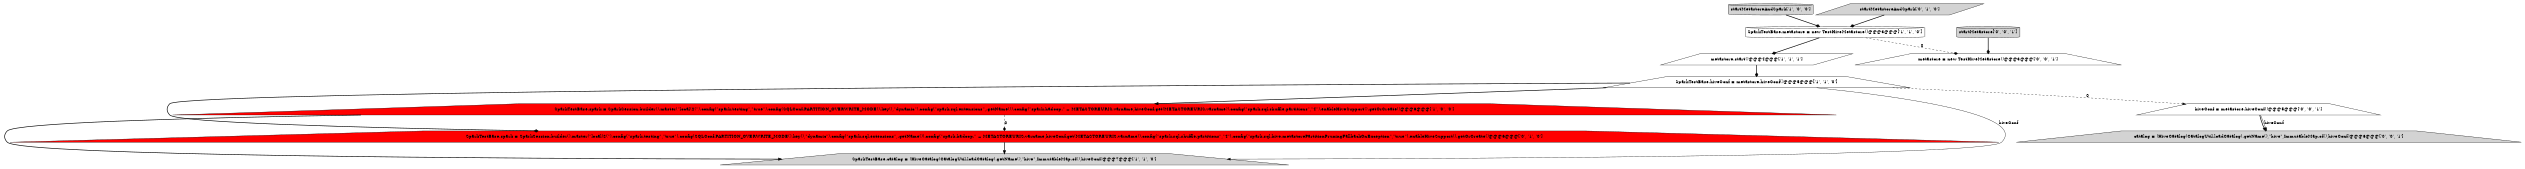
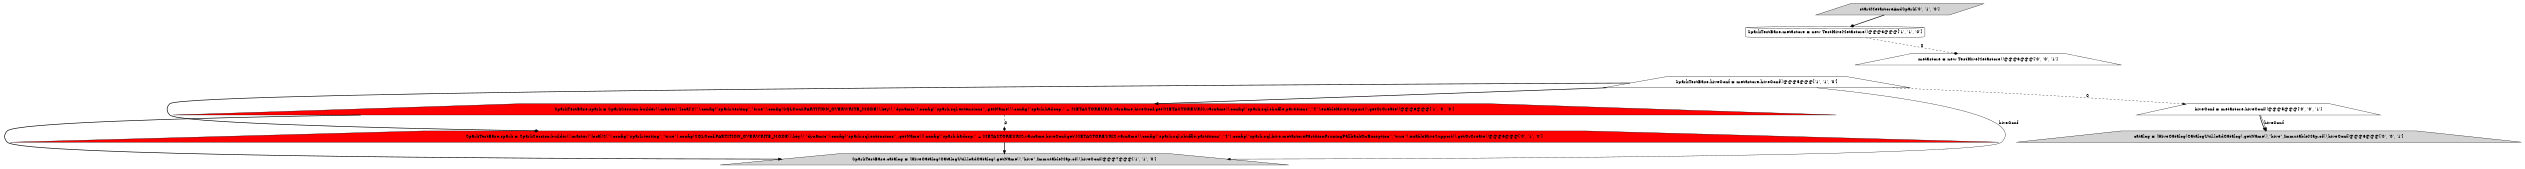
node "startMetastoreAndSpark['1', '0', '0']": removed
node "startMetastore['0', '0', '1']": removed
node "metastore.start()@@@4@@@['1', '1', '1']": removed
